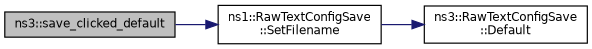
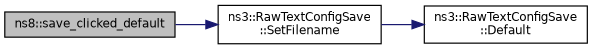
node "ns3::save_clicked_default": label "ns3::save_clicked_default" -> "ns8::save_clicked_default"
node "ns1::RawTextConfigSave ::SetFilename": label "ns1::RawTextConfigSave ::SetFilename" -> "ns3::RawTextConfigSave ::SetFilename"
